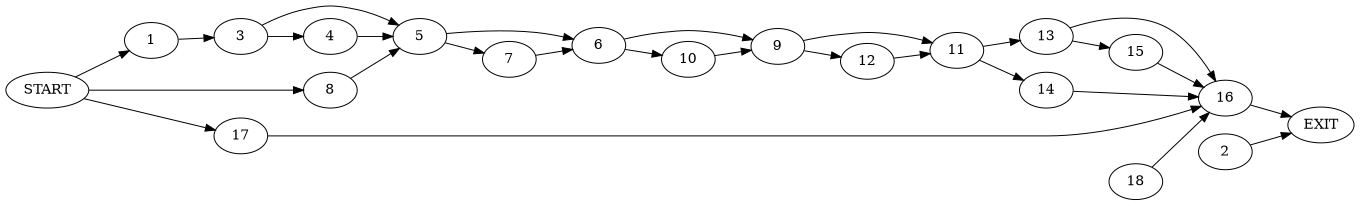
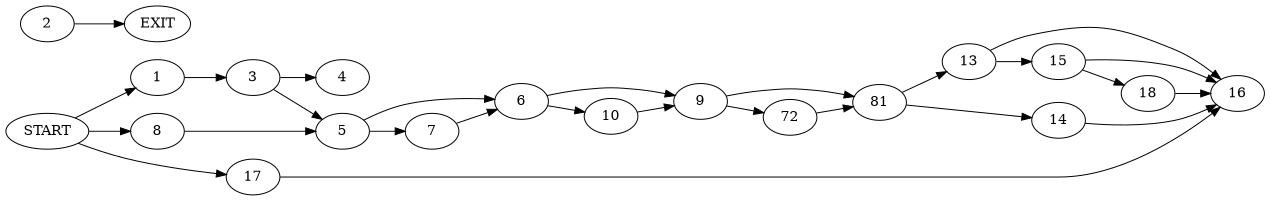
edge "4" -> "5": removed
node "11": label "11" -> "81"
node "12": label "12" -> "72"
edge "15" -> "18": added
edge "16" -> "EXIT": removed
